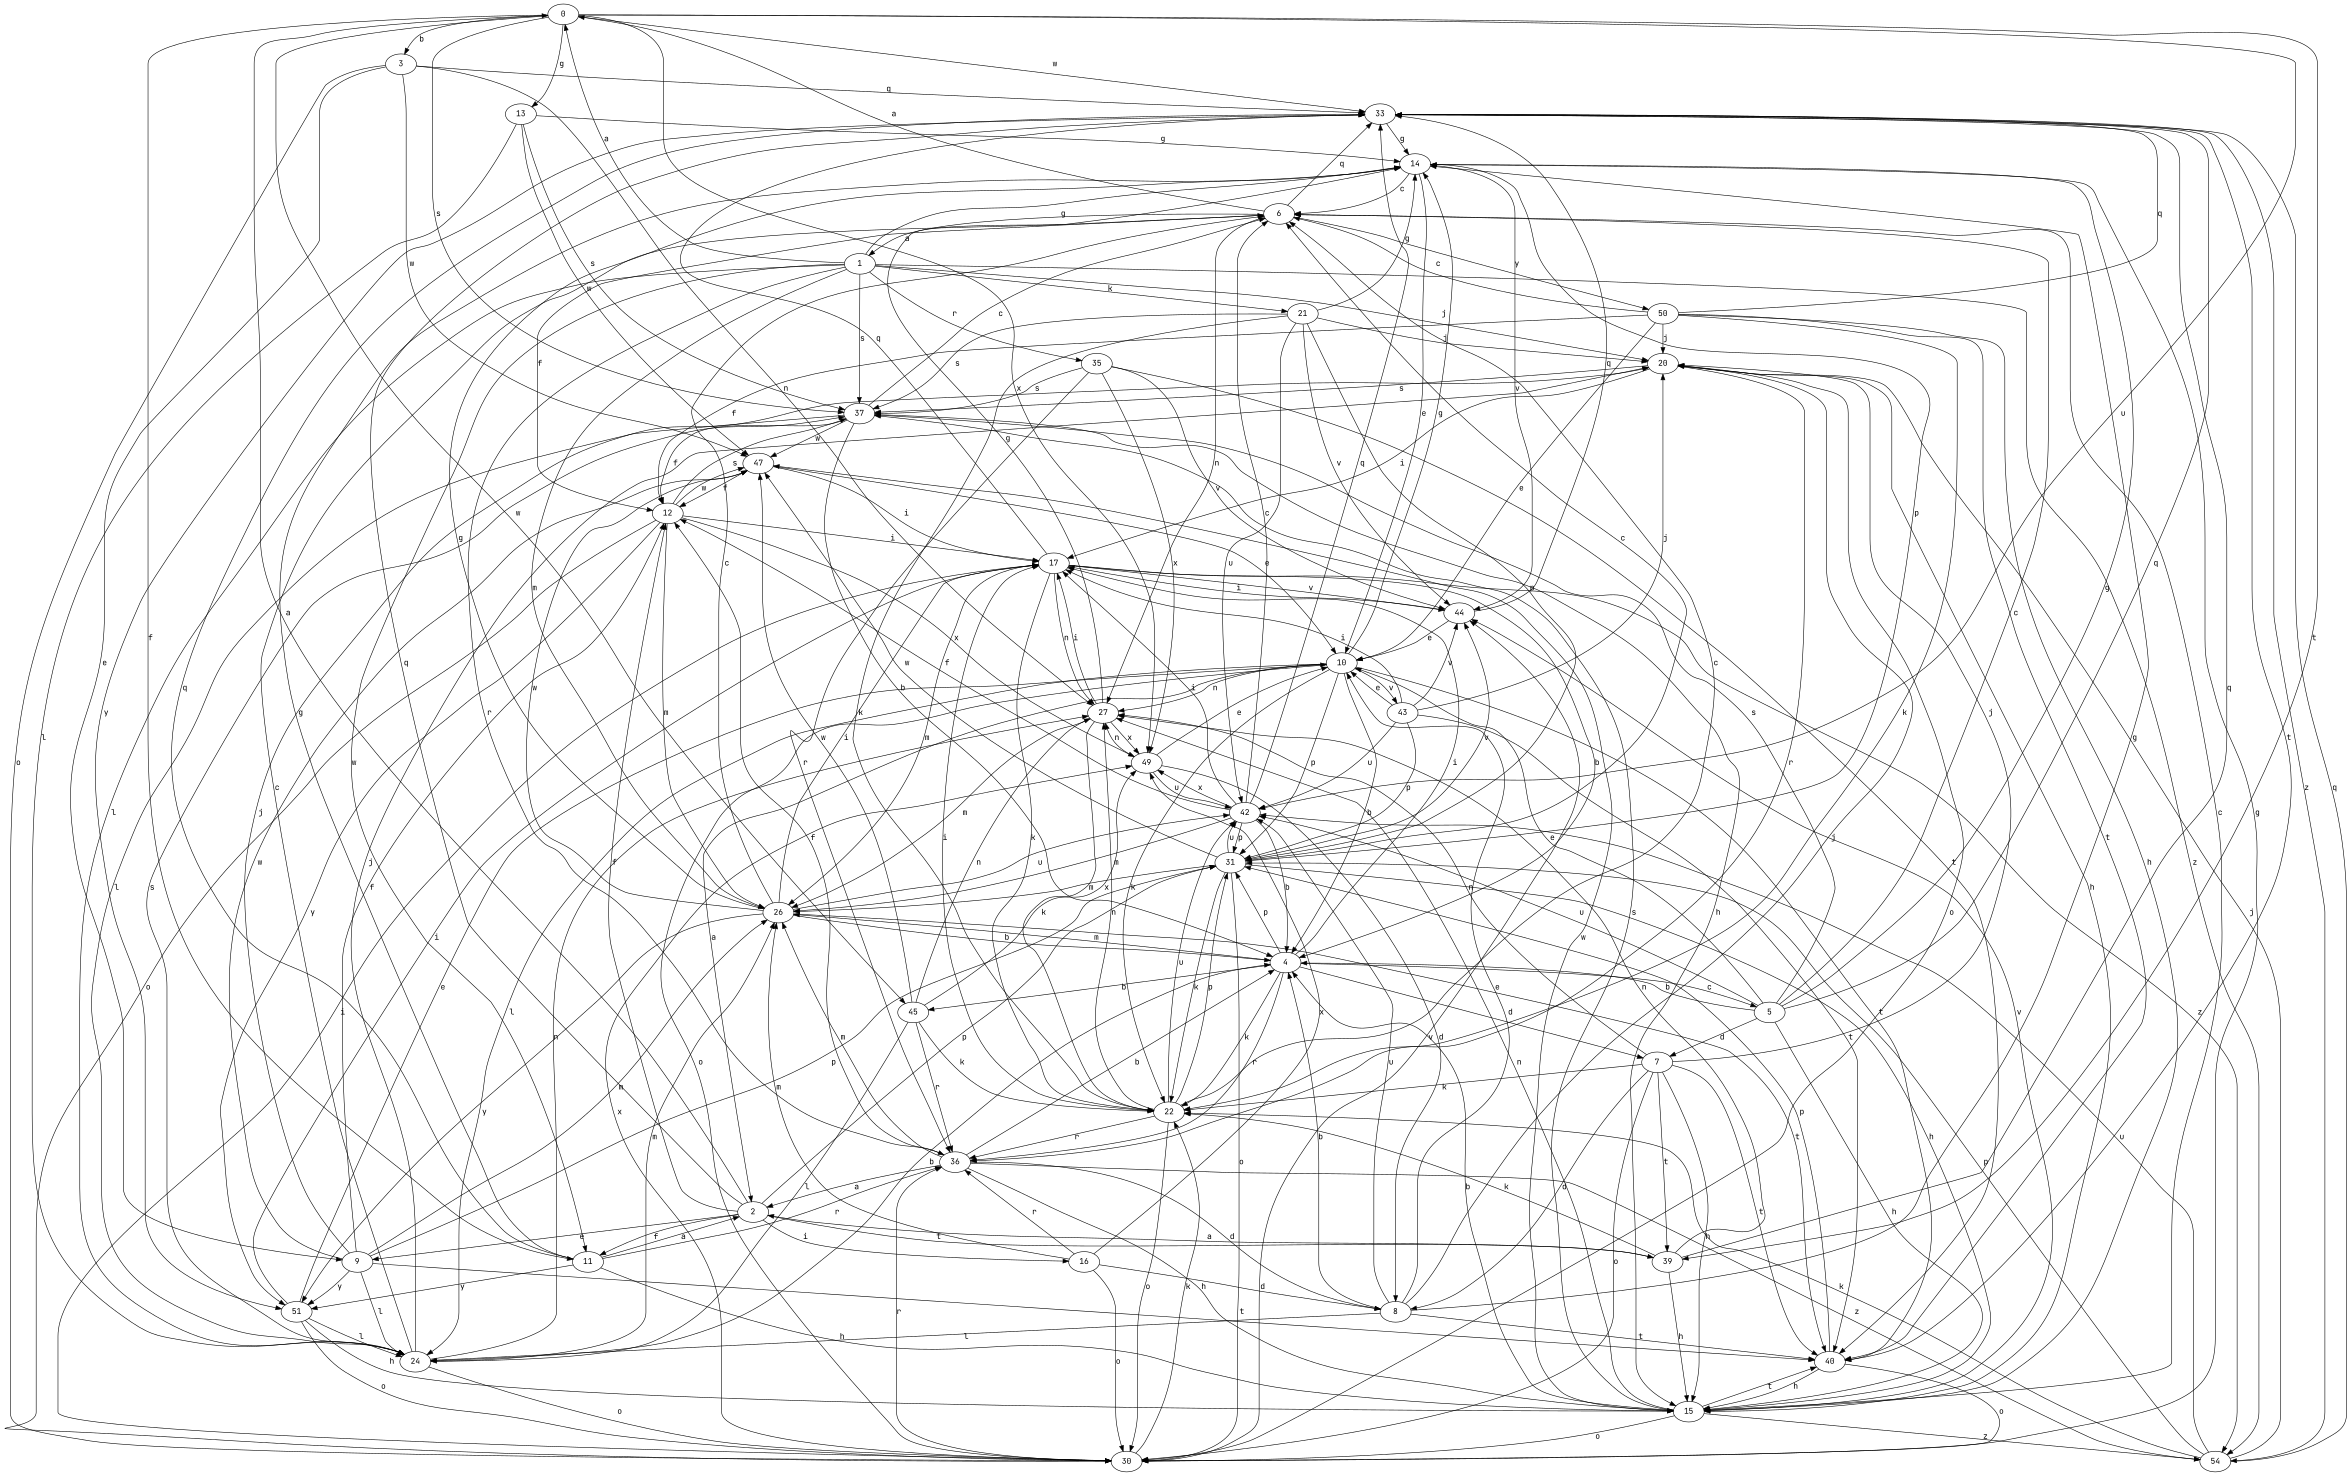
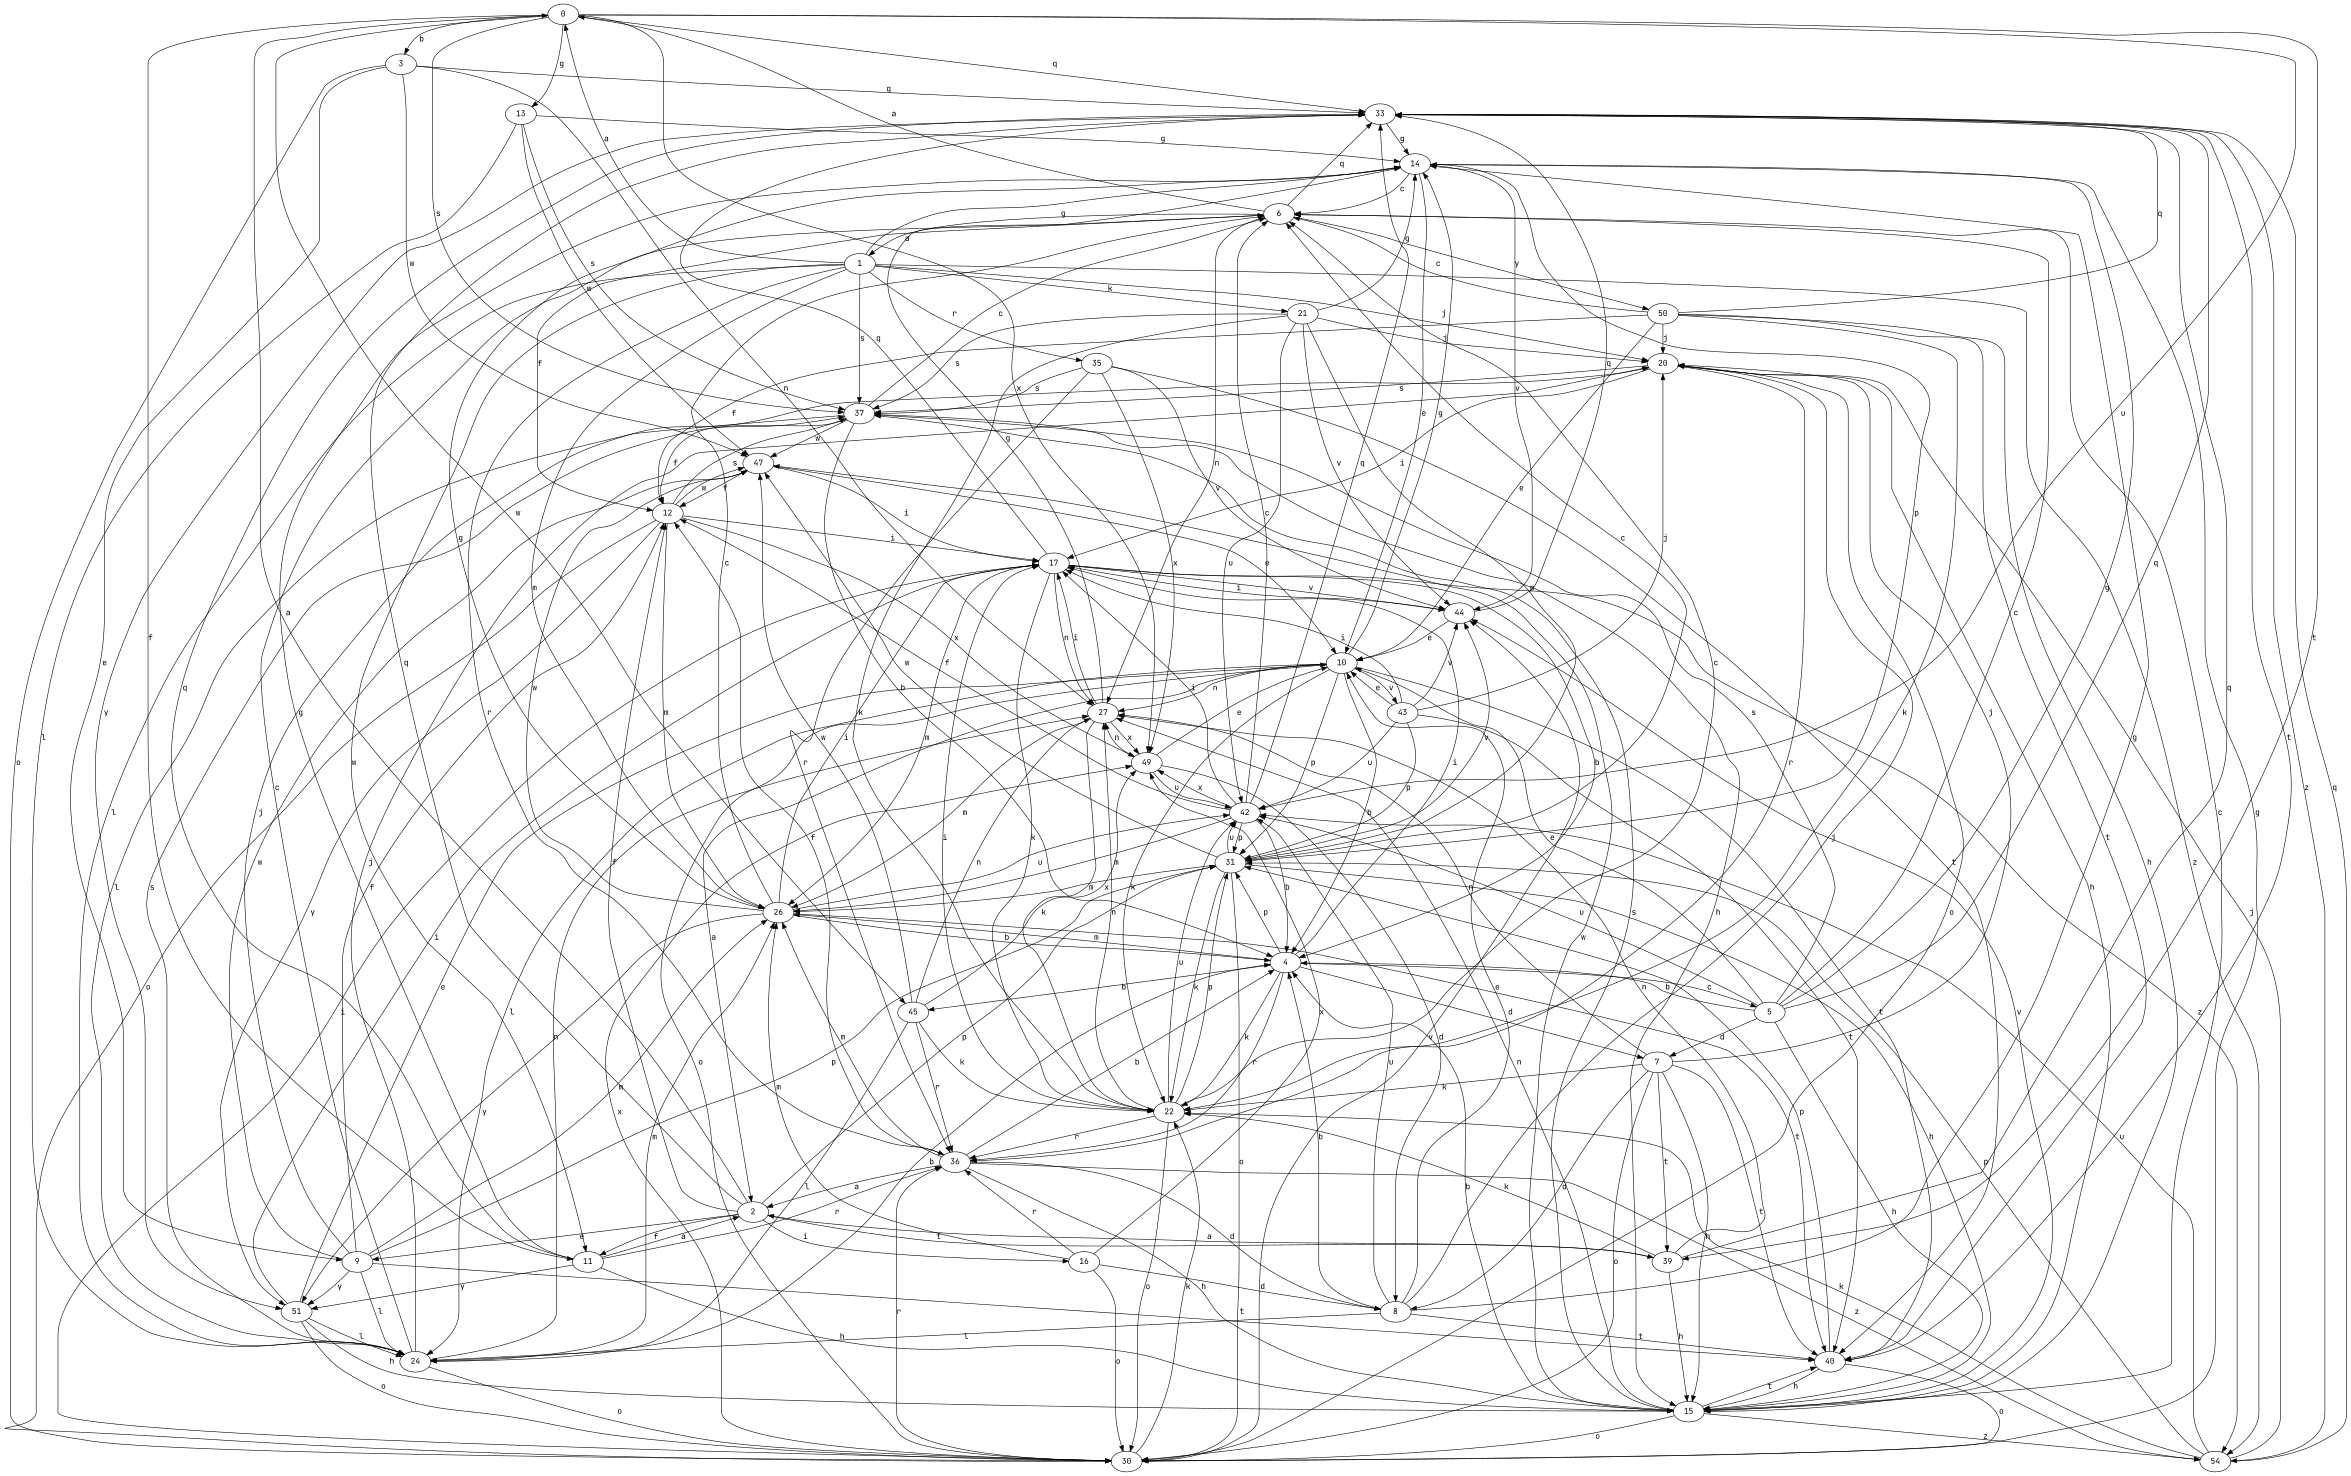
edge "0" -> "33": label "w" -> "q"
